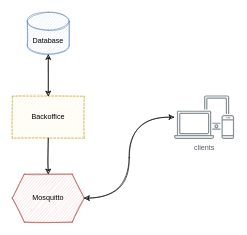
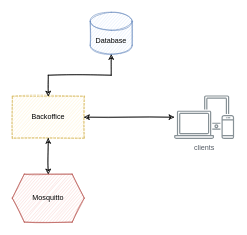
node "Database": moved (48, 33) -> (111, 33)
edge "Backoffice" -> "Mosquitto": arrowhead none -> classic
edge "clients" -- "Mosquitto": now "clients" -- "Backoffice"
